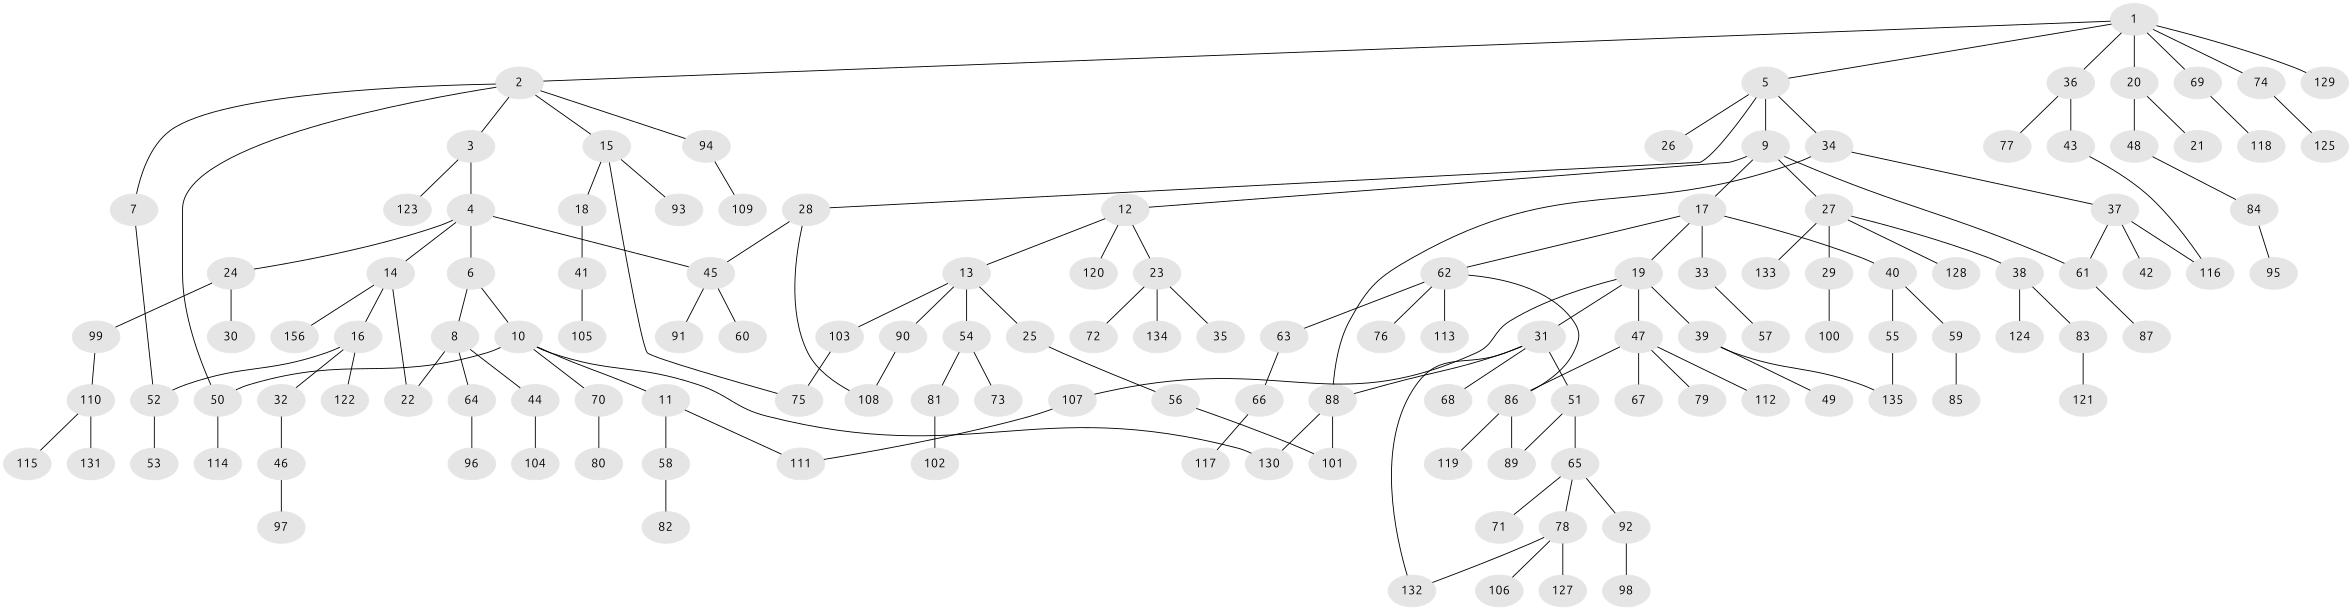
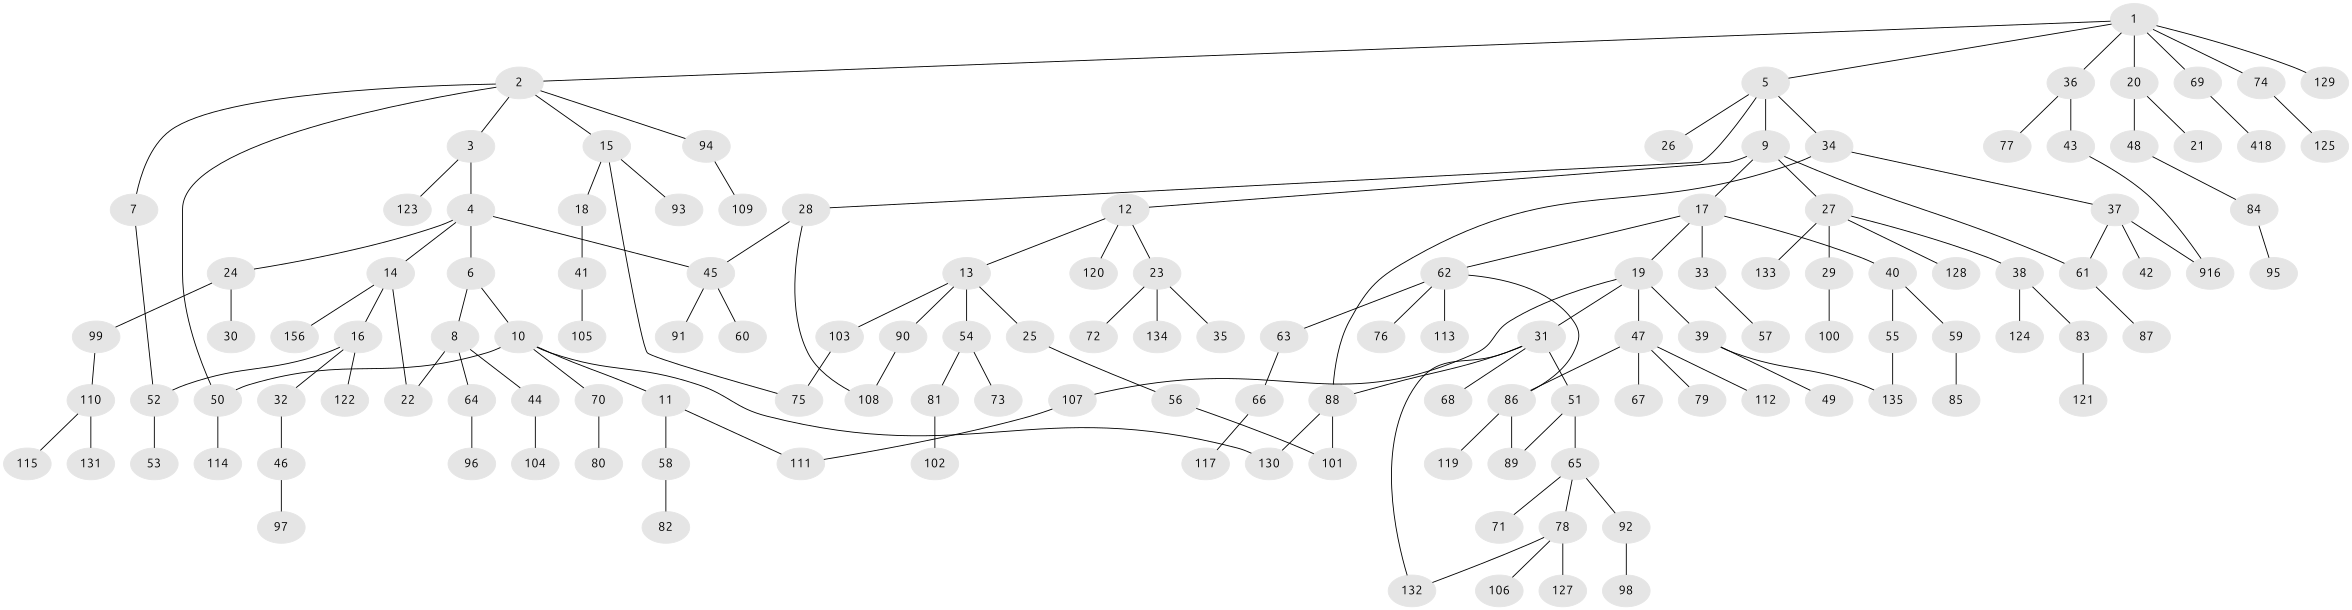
node "118": label "118" -> "418"
node "116": label "116" -> "916"
